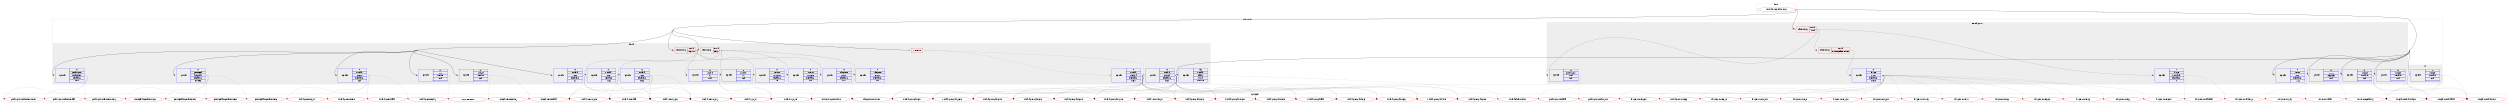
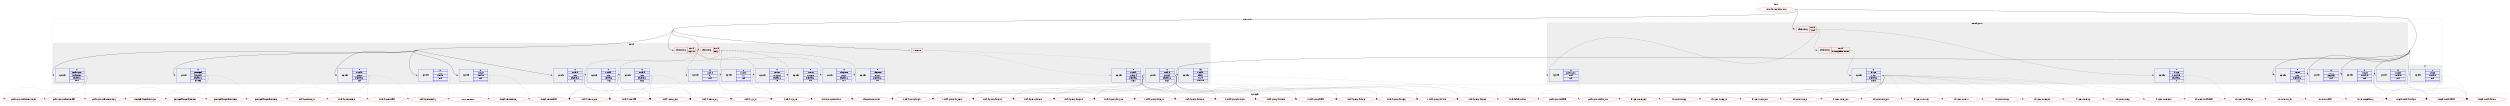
node "sys-devel/libdrm-1.13.4-r2": label "sys-devel/libdrm-1.13.4-r2" -> "sys-devel/automake-1.13.4-r2"
node "positive-lang/python-3.5.5": label "positive-lang/python-3.5.5" -> "dev-lang/python-3.5.5"
